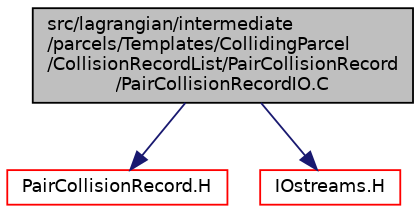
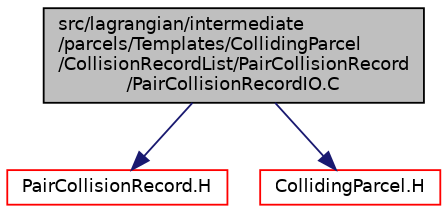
node "IOstreams.H": label "IOstreams.H" -> "CollidingParcel.H"
